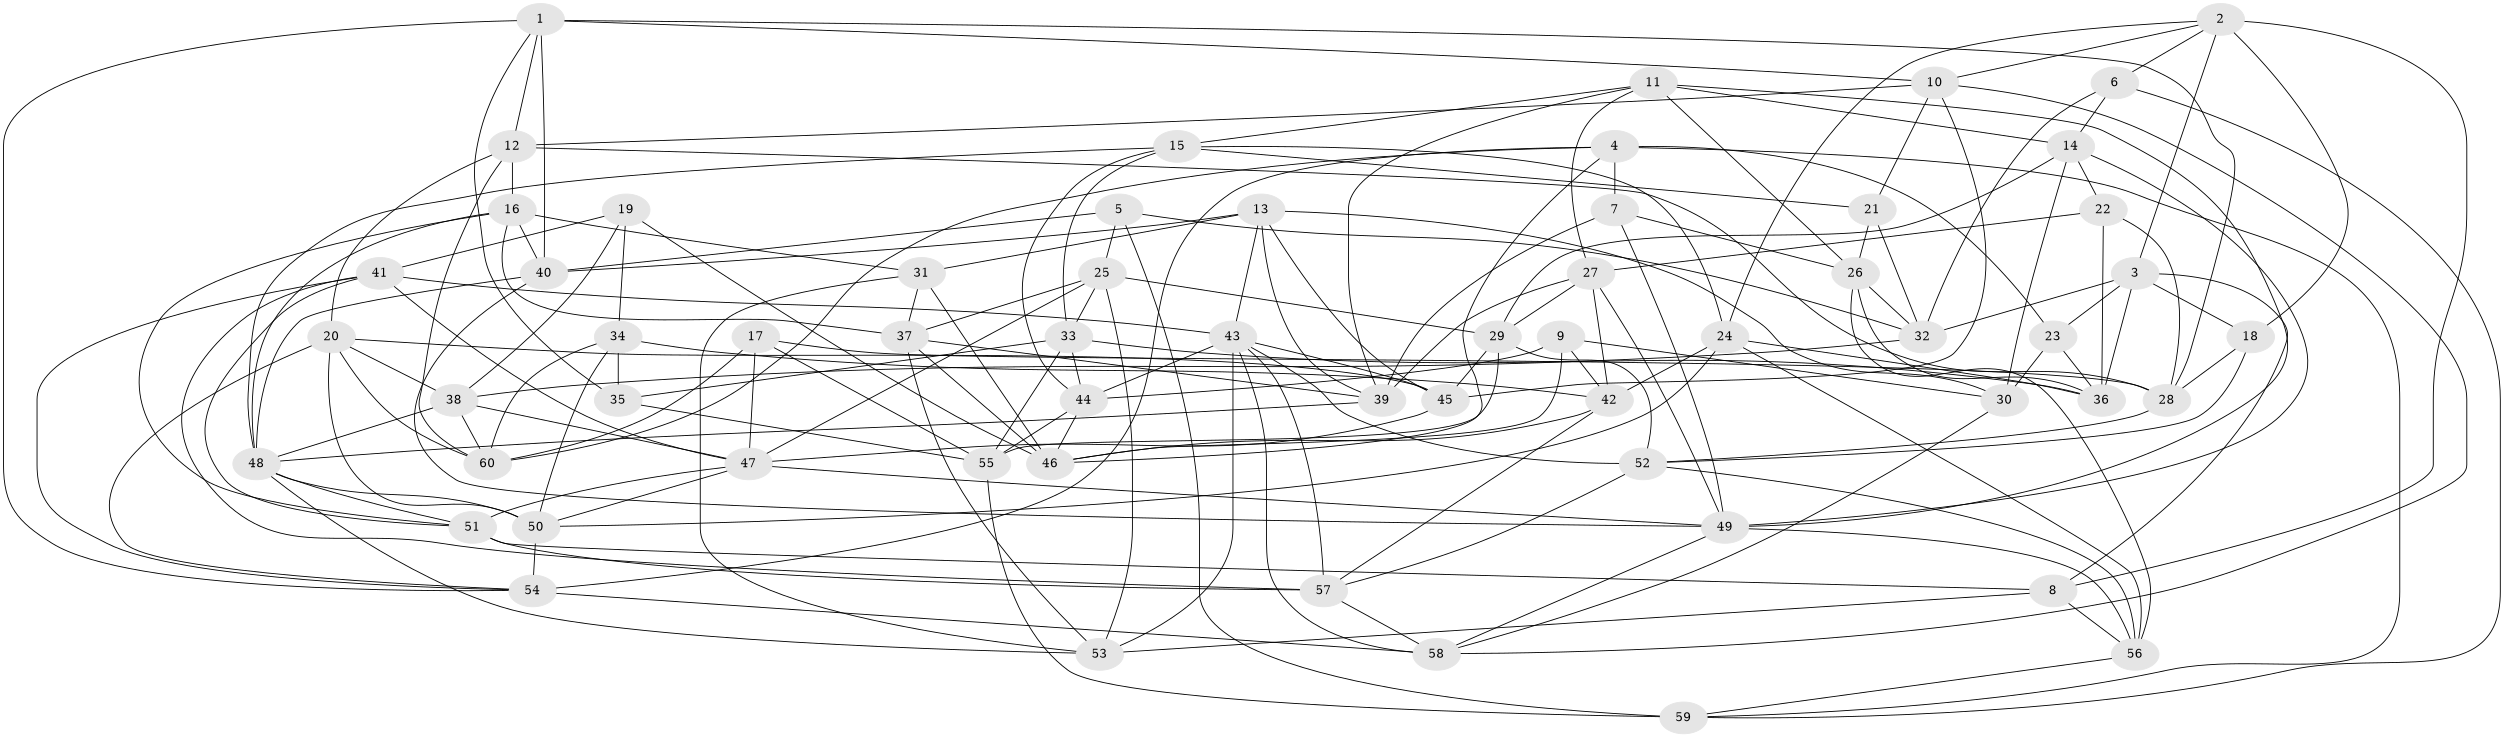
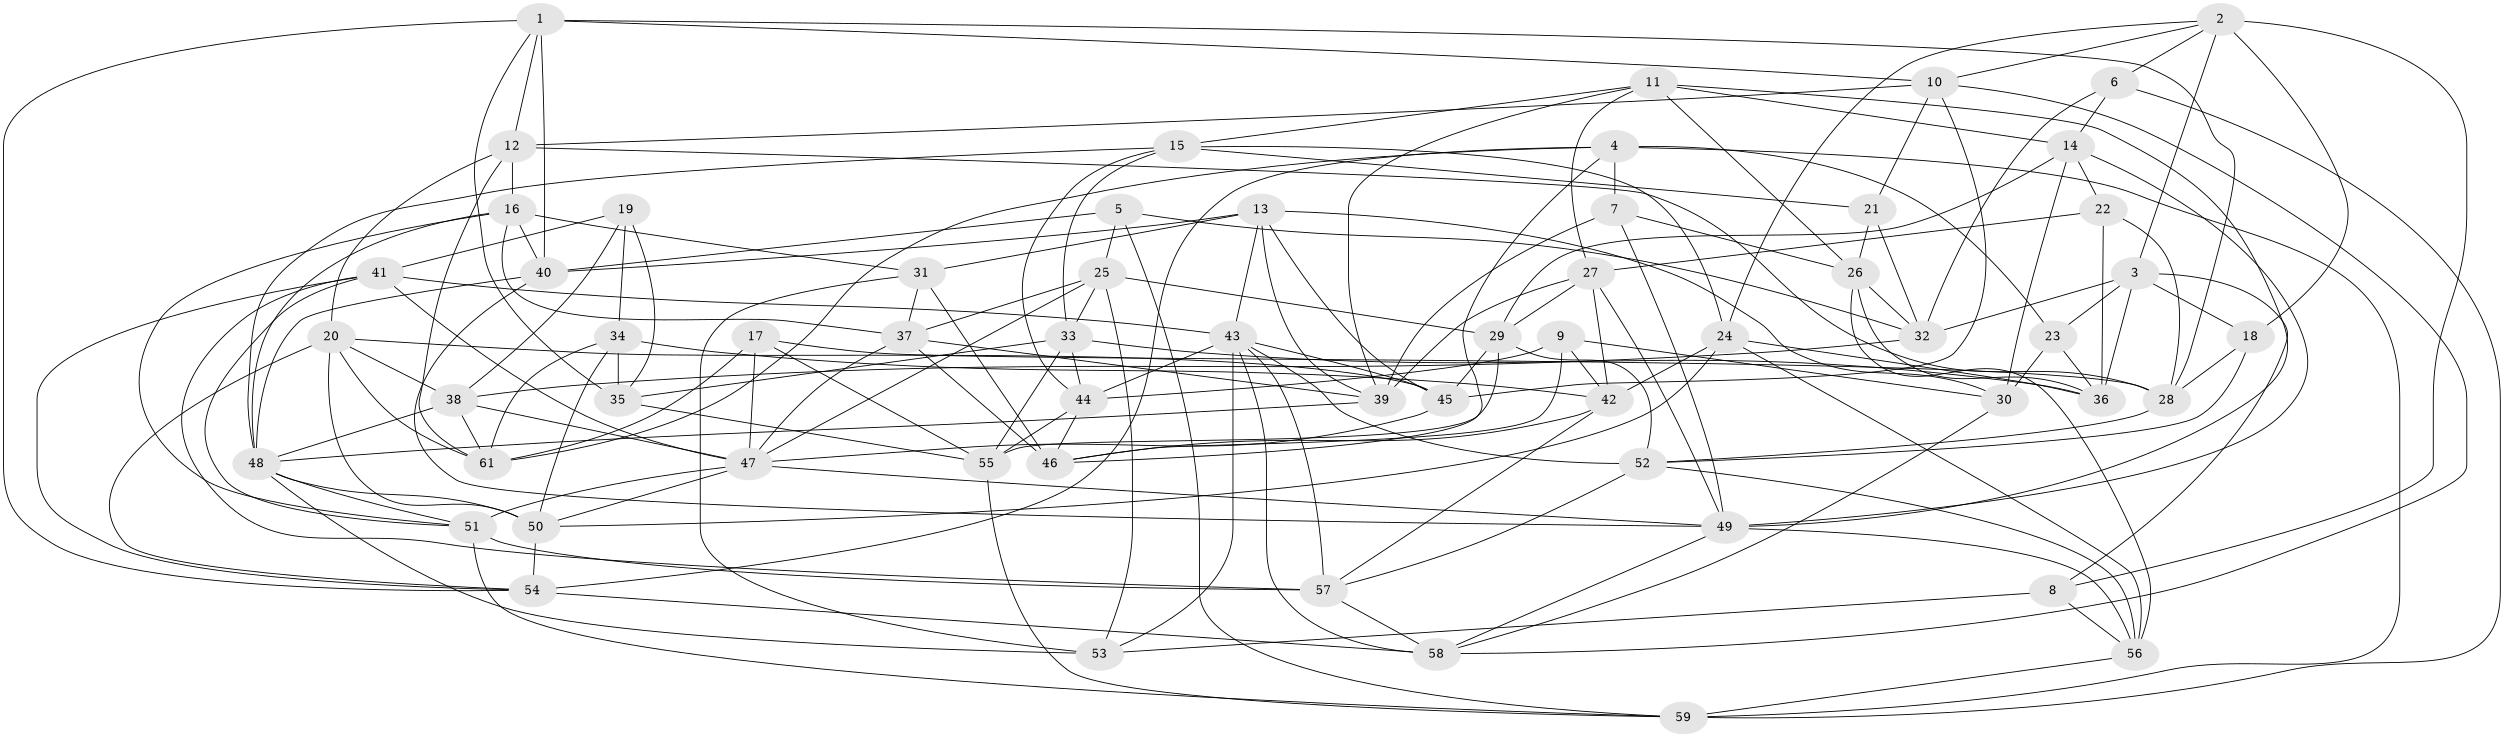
edge "19" -- "46": now "19" -- "35"
node "60": label "60" -> "61"
edge "37" -- "53": now "37" -- "47"
edge "51" -- "8": now "51" -- "59"
